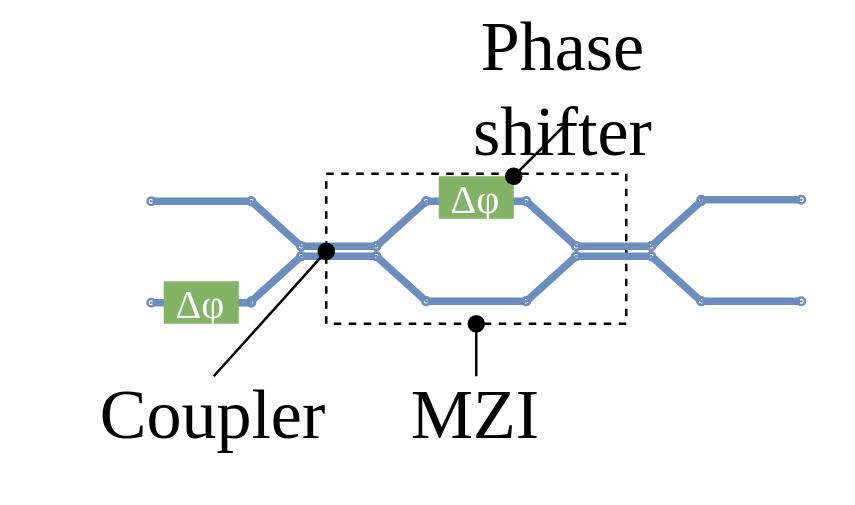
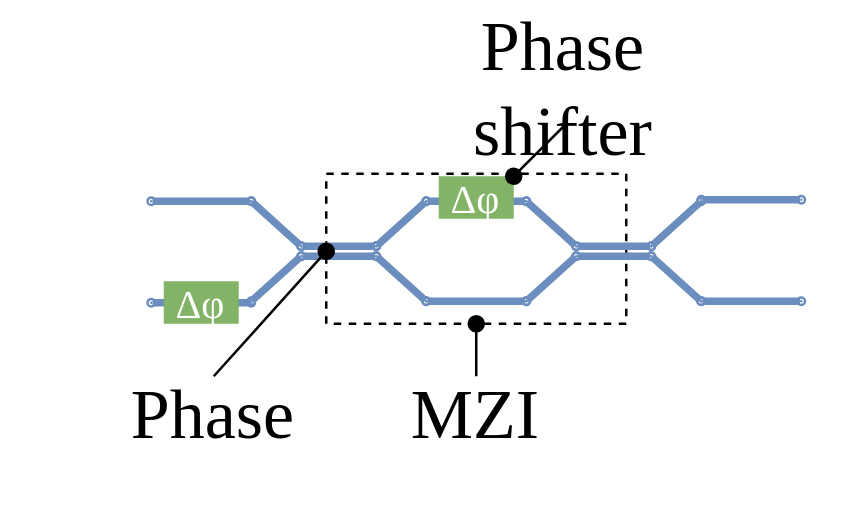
node "Coupler": label "Coupler" -> "Phase"
